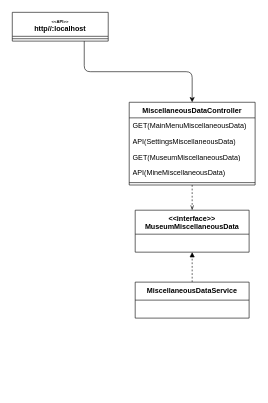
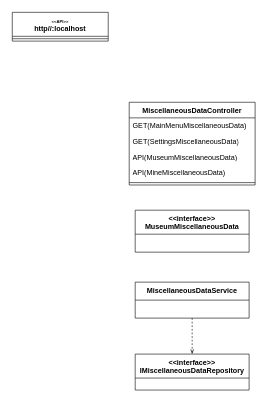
edge "<<API>>http//:localhost" -> "MiscellaneousDataController": removed
node "API(SettingsMiscellaneousData)": label "API(SettingsMiscellaneousData)" -> "GET(SettingsMiscellaneousData)"
node "GET(MuseumMiscellaneousData)": label "GET(MuseumMiscellaneousData)" -> "API(MuseumMiscellaneousData)"
edge "MiscellaneousDataController" -> "<<interface>> MuseumMiscellaneousData": removed
edge "MiscellaneousDataService" -> "<<interface>> MuseumMiscellaneousData": removed
edge "MiscellaneousDataService" -> "<<interface>> IMiscellaneousDataRepository": added
node "<<interface>> IMiscellaneousDataRepository": added
